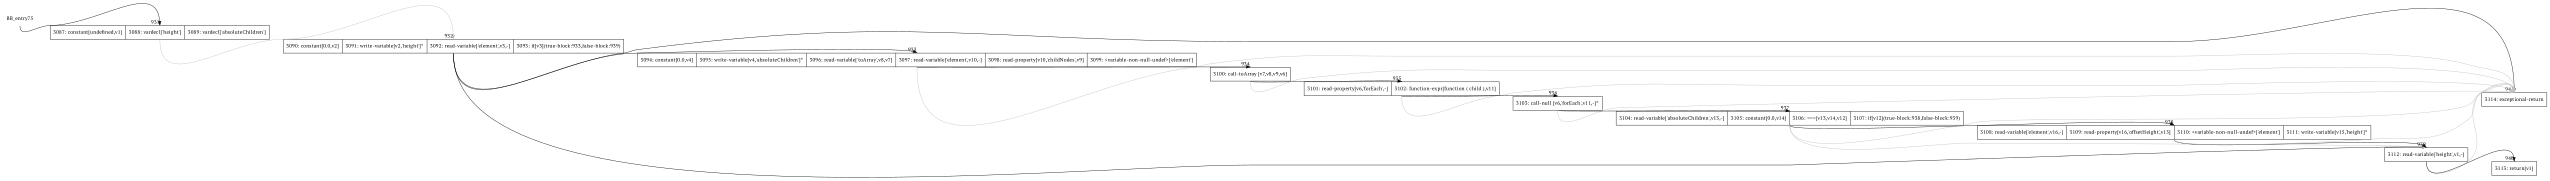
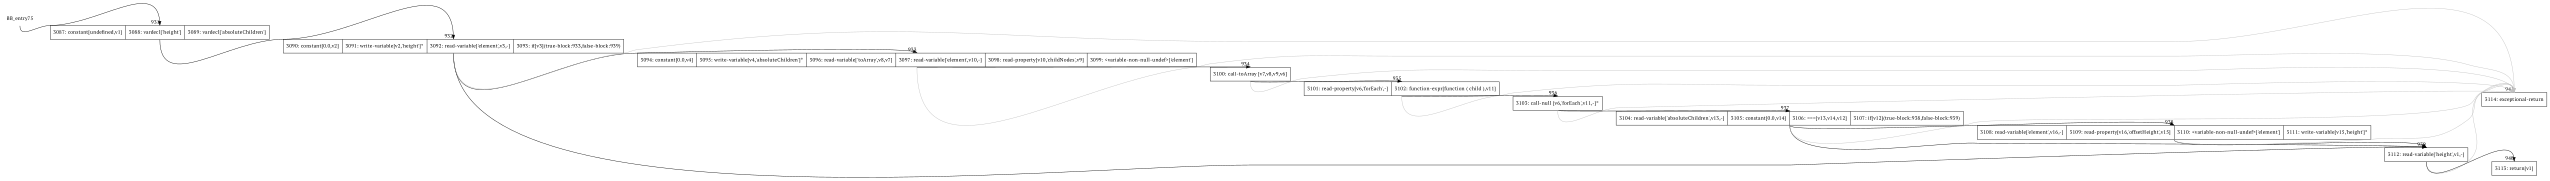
edge "3087: constant[undefined,v1]" -> "3090: constant[0.0,v2]": color gray -> black
edge "3090: constant[0.0,v2]" -> "3114: exceptional-return": color black -> gray
edge "3104: read-variable['absoluteChildren',v13,-]" -> "3112: read-variable['height',v1,-]": color gray -> black
